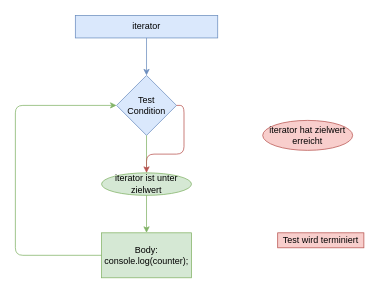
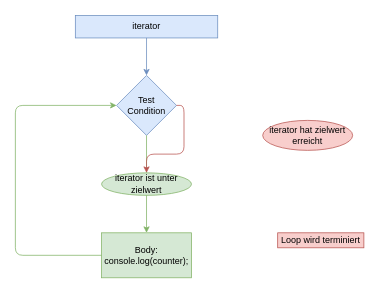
node "Test wird terminiert": label "Test wird terminiert" -> "Loop wird terminiert"
